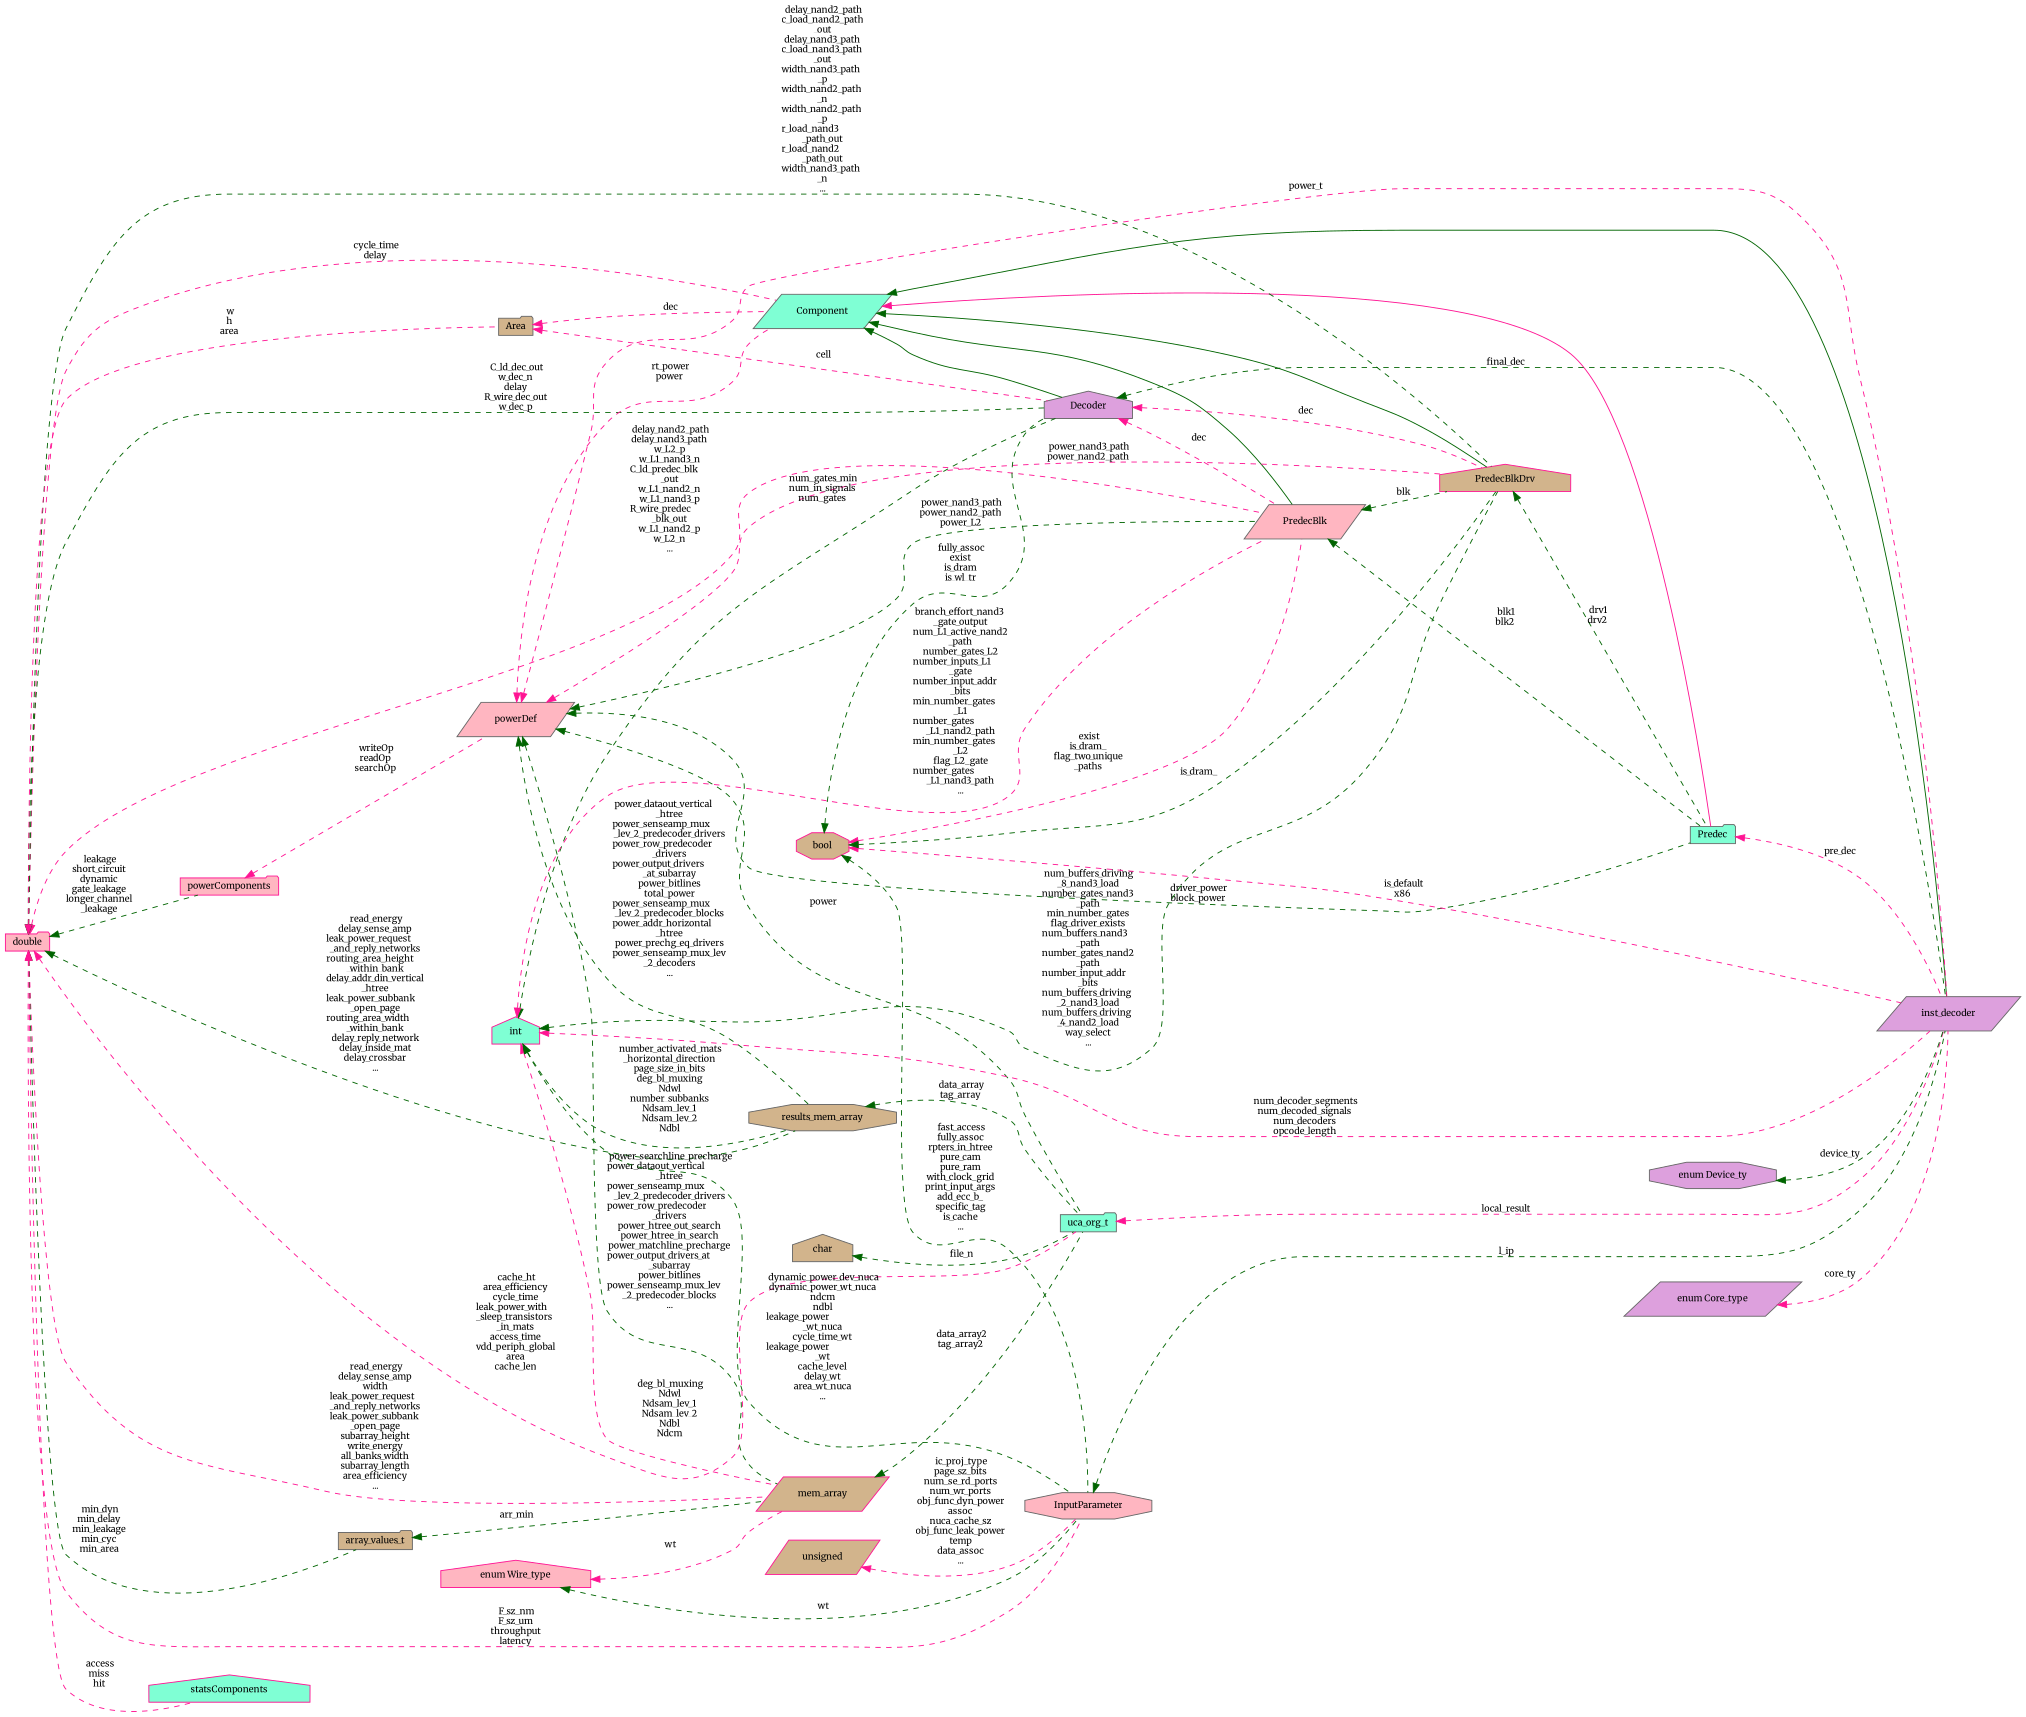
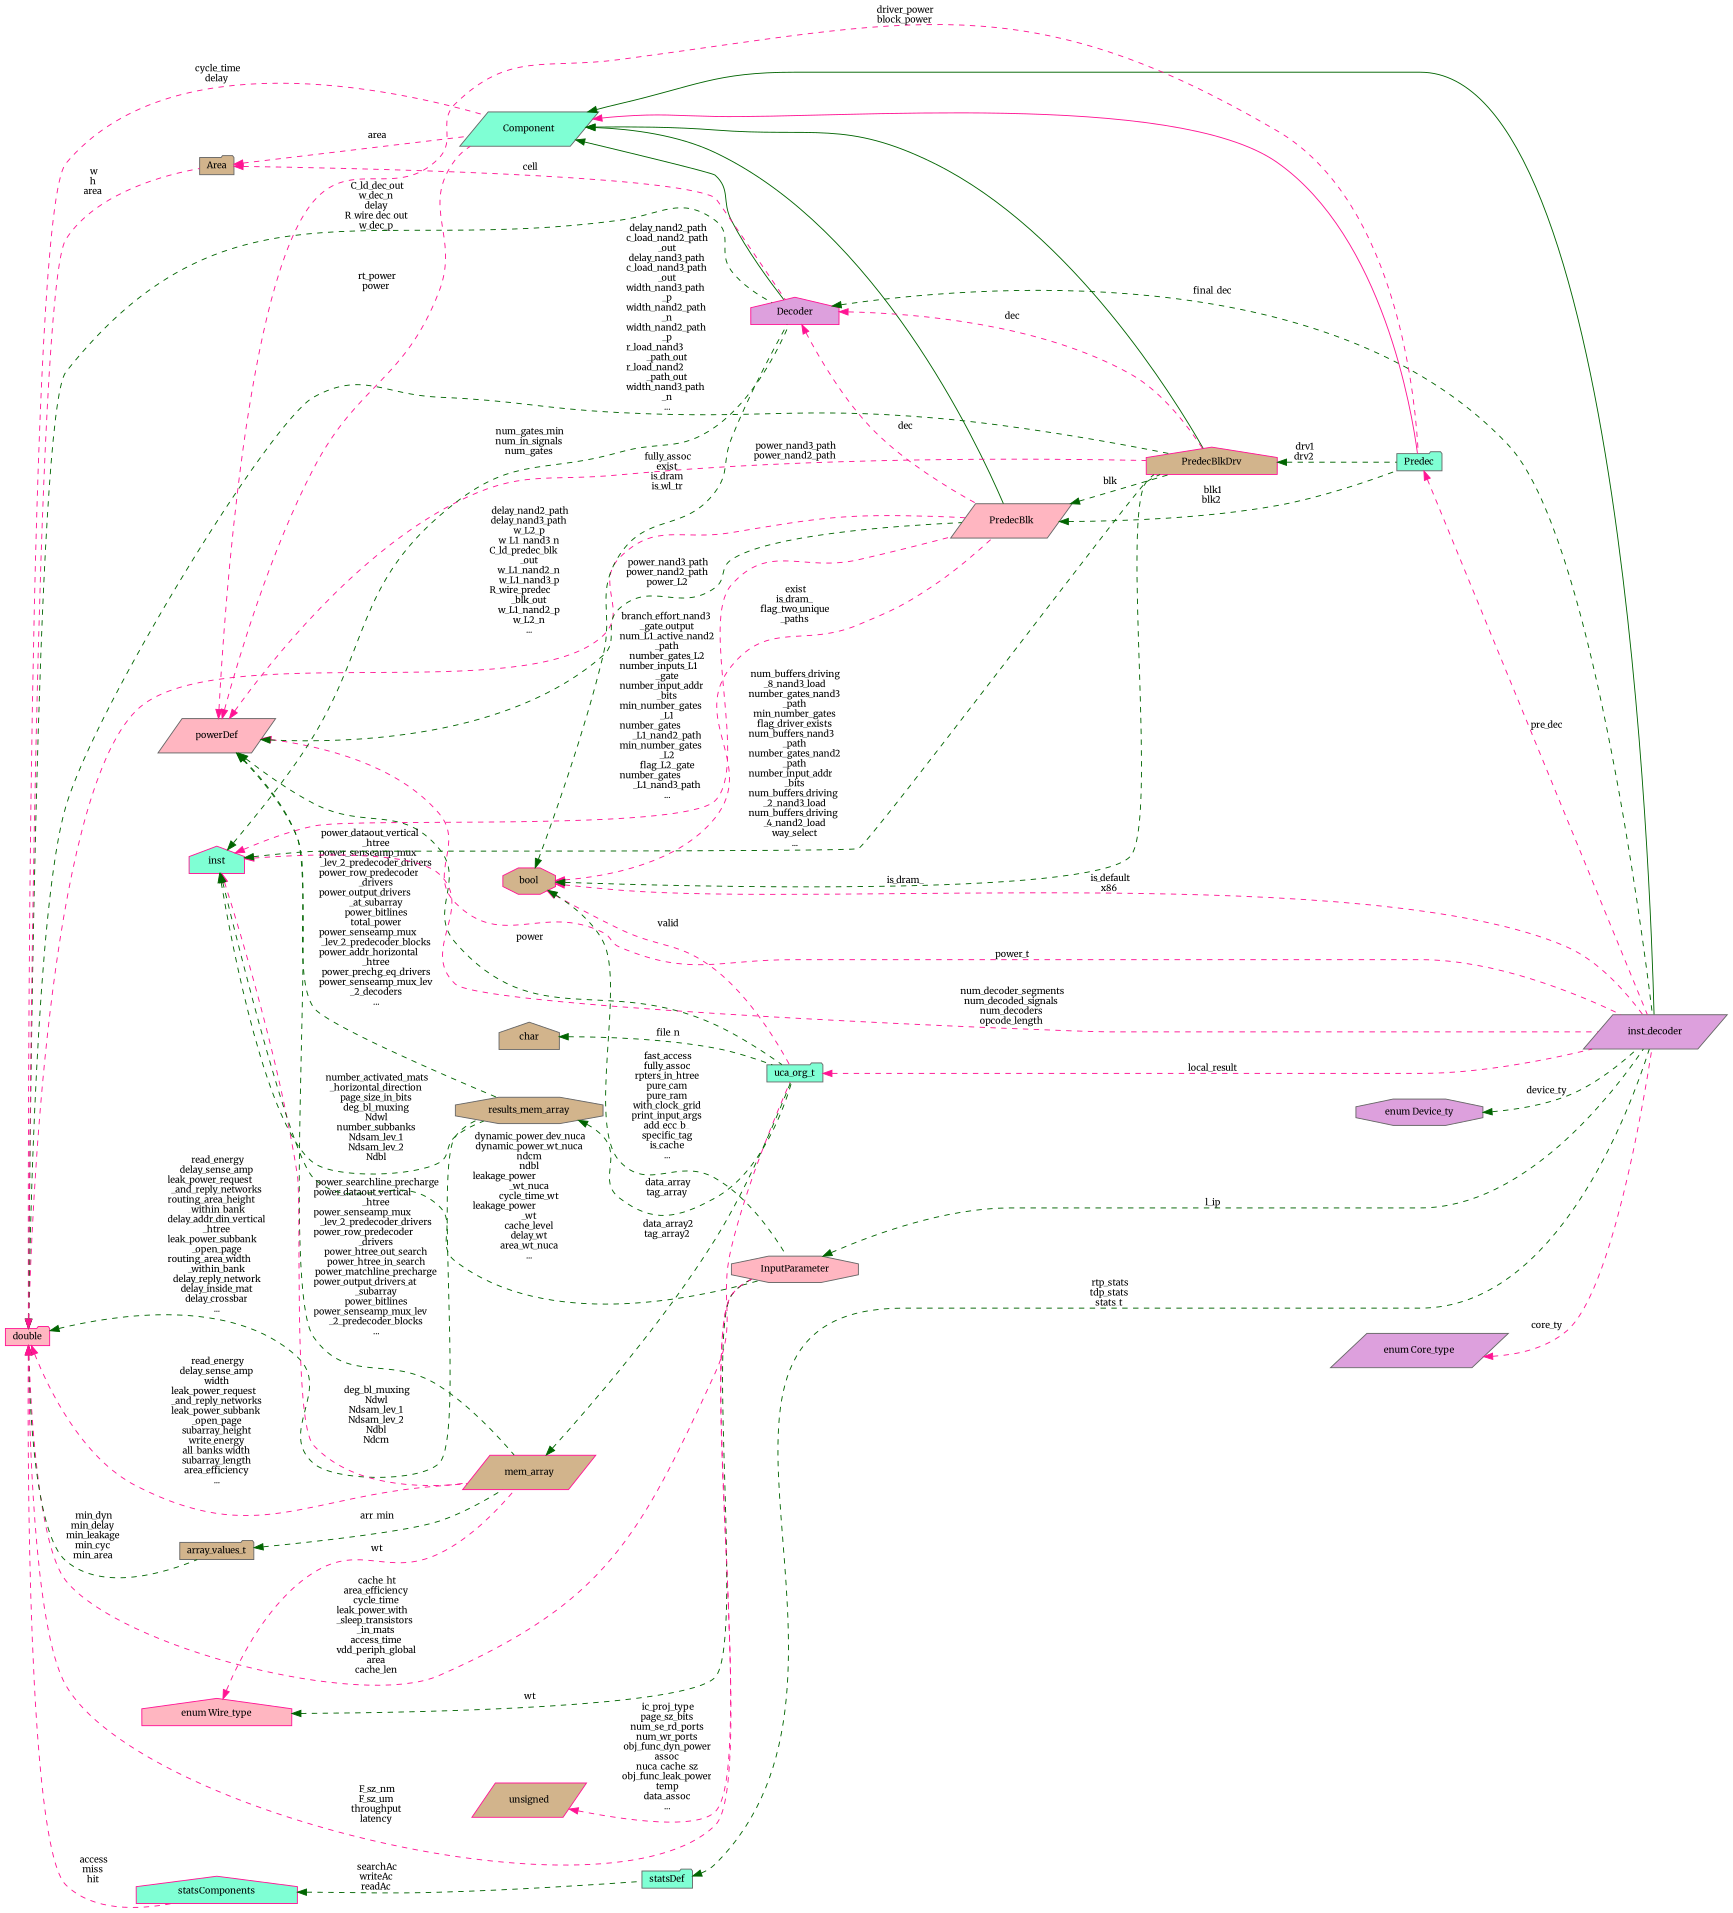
edge "Component" -> "Area": label " dec" -> " area"
node "Decoder": color gray40 -> deeppink
node "powerComponents": removed
edge "Predec" -> "powerDef": color darkgreen -> deeppink
edge "uca_org_t" -> "bool": added, label "valid"
node "int": label "int" -> "inst"
node "statsDef": added
